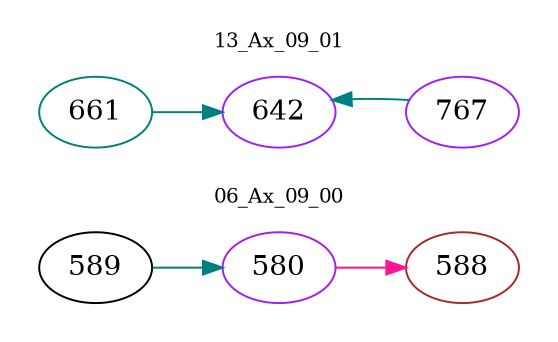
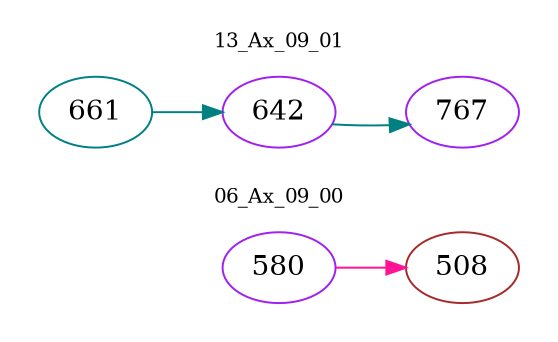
edge "767" -> "642": reversed
node "589": removed
node "588": label "588" -> "508"
